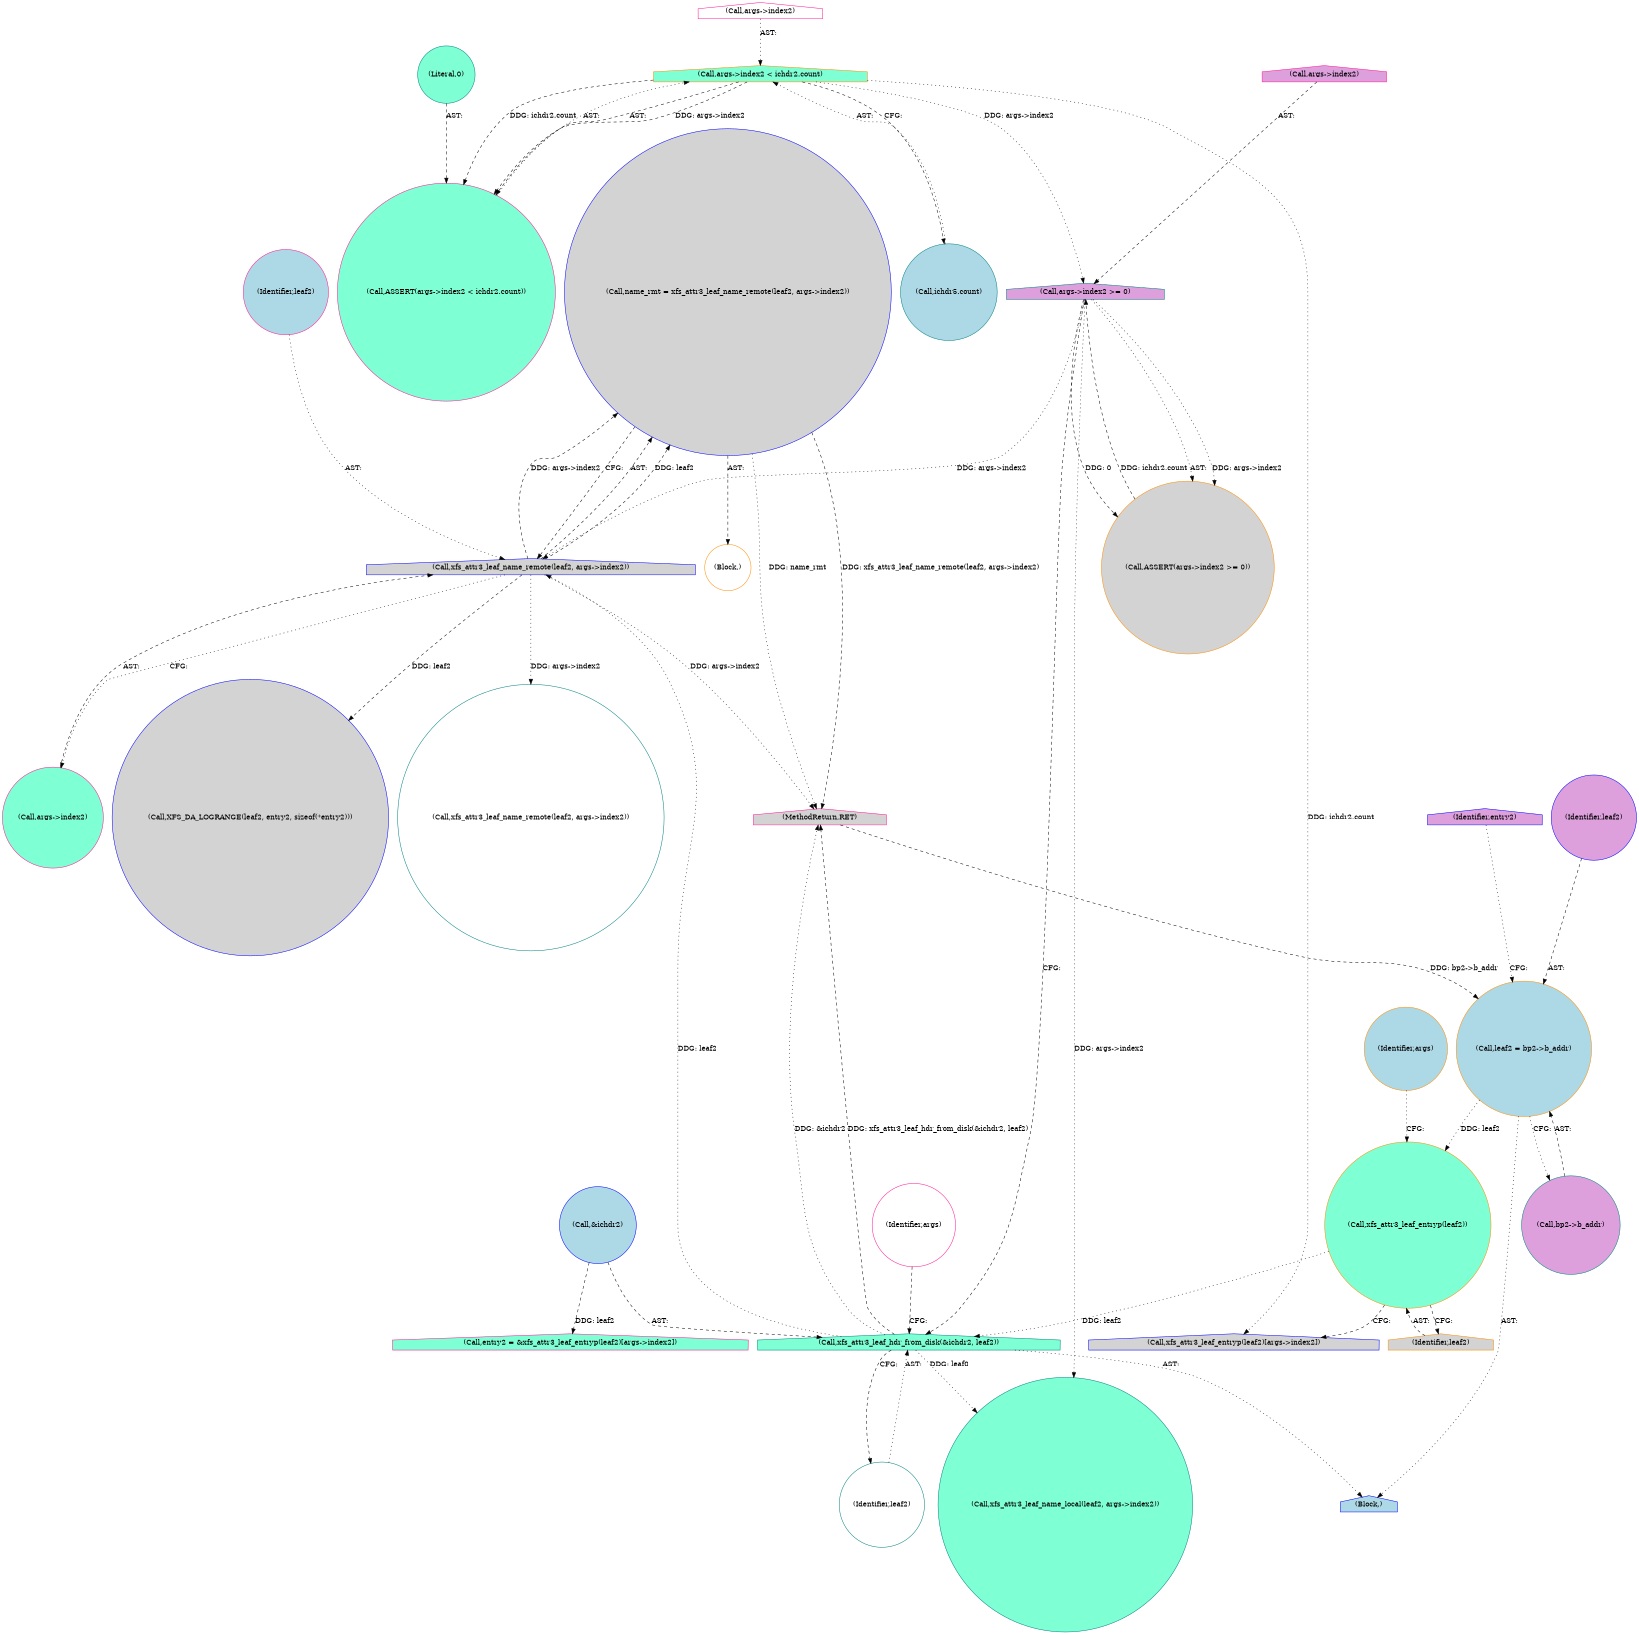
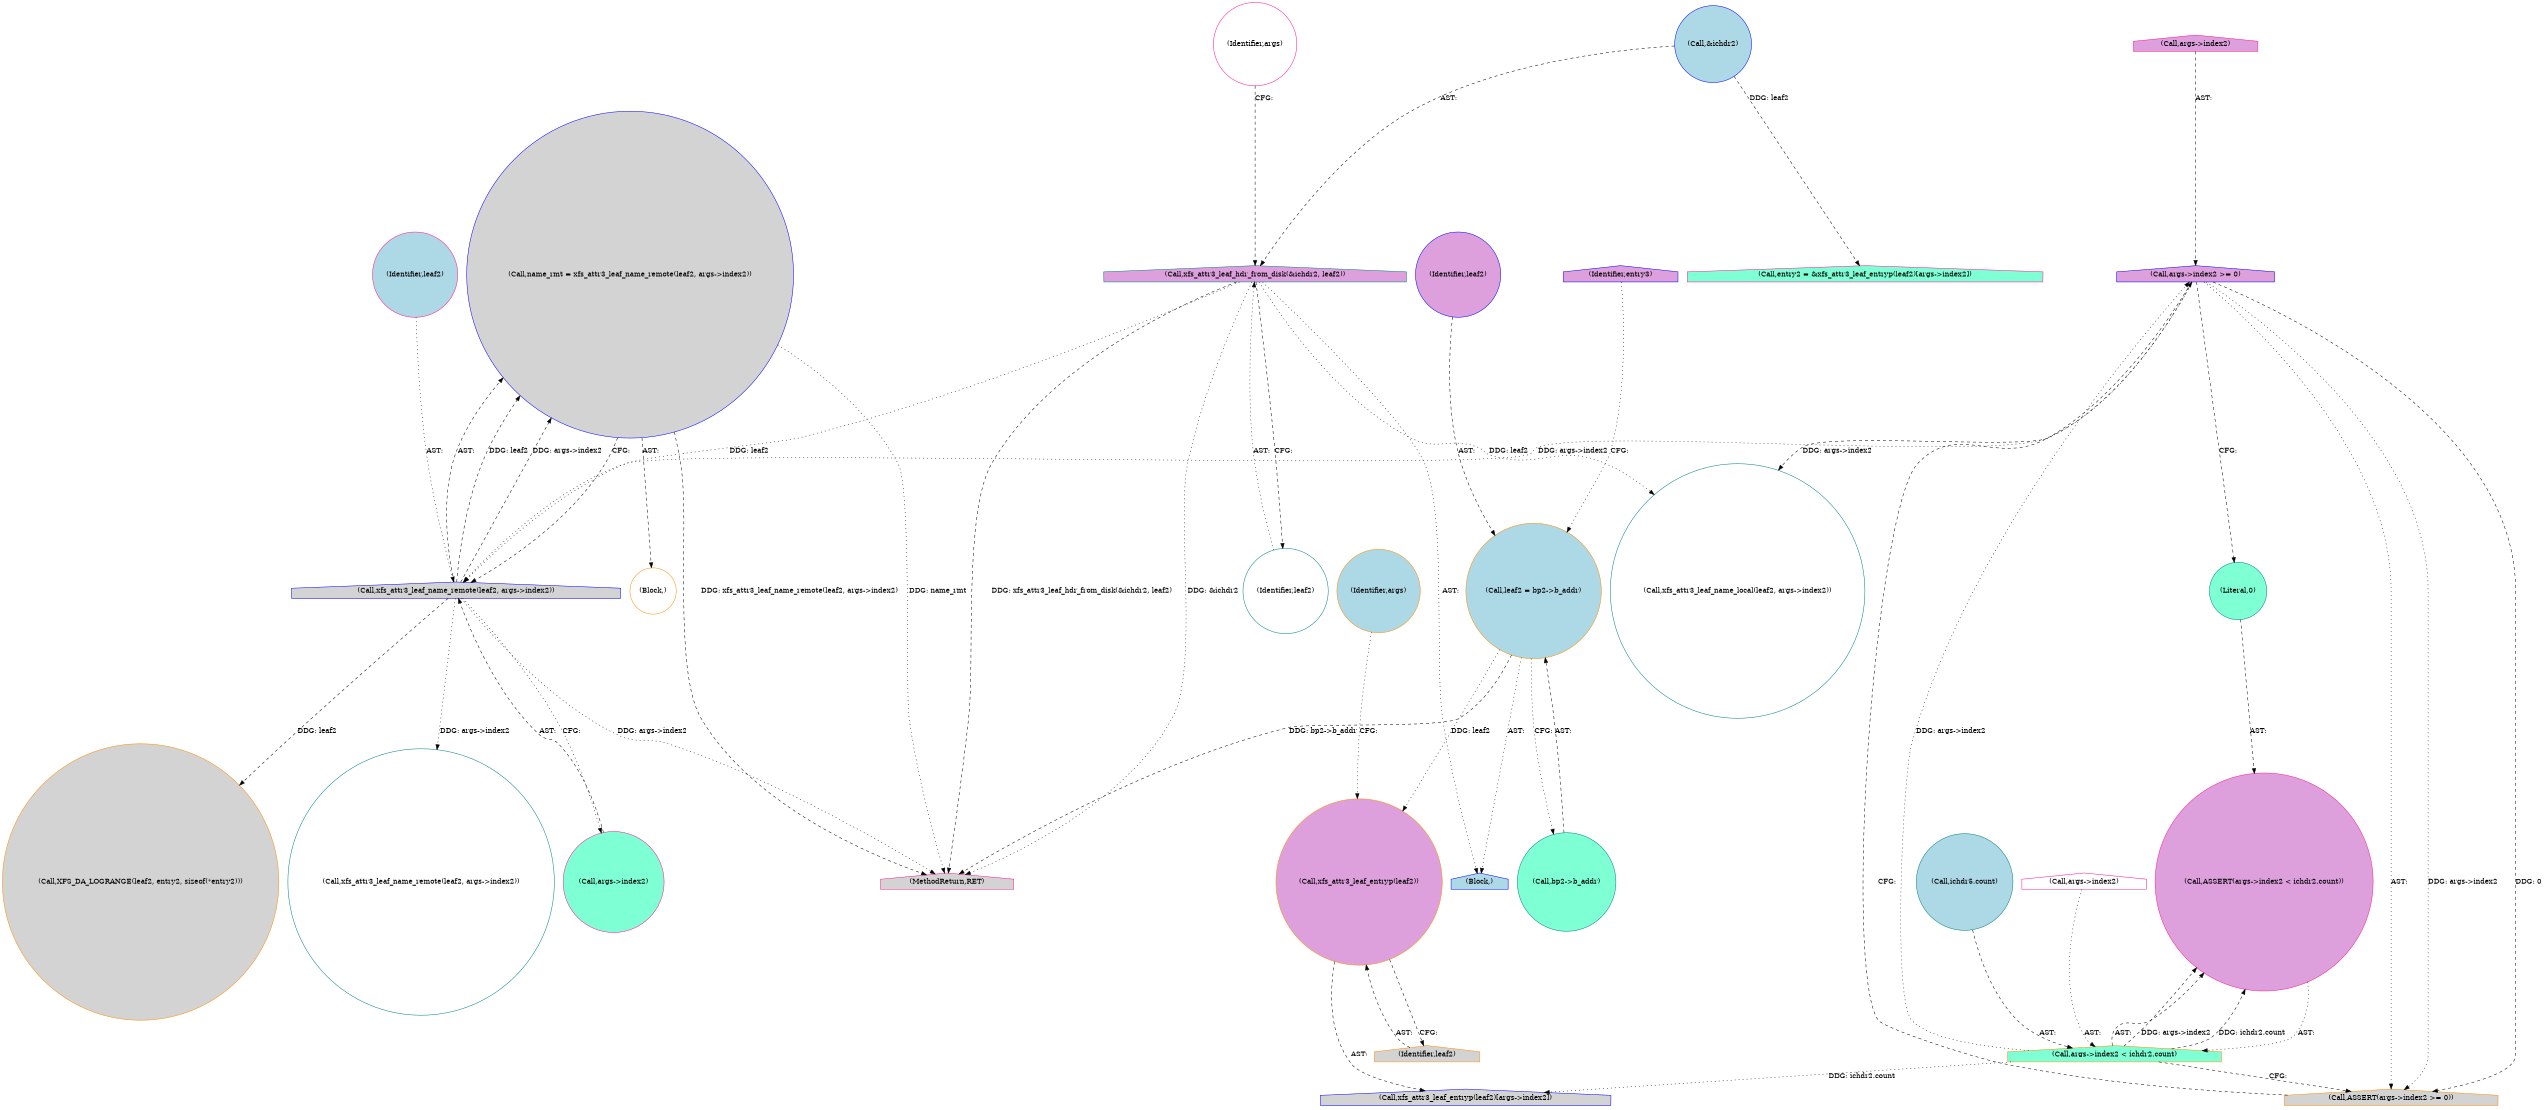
edge "(Call,args->index2 < ichdr2.count)" -> "(Call,ichdr5.count)": now "(Call,args->index2 < ichdr2.count)" -> "(Call,ASSERT(args->index2 >= 0))"
edge "(Call,ichdr5.count)" -> "(Call,args->index2 < ichdr2.count)": style dotted -> dashed
node "(Call,ASSERT(args->index2 < ichdr2.count))": fillcolor aquamarine -> plum
node "(Call,args->index2 >= 0)": color teal -> blue
edge "(Call,ASSERT(args->index2 >= 0))" -> "(Call,args->index2 >= 0)": label "DDG: ichdr2.count" -> "CFG: "
node "(Call,ASSERT(args->index2 >= 0))": shape circle -> house
node "(Call,XFS_DA_LOGRANGE(leaf2, entry2, sizeof(*entry2)))": color blue -> darkorange
node "(Identifier,entry2)": label "(Identifier,entry2)" -> "(Identifier,entry3)"
edge "(Call,args->index2 >= 0)" -> "(Call,xfs_attr3_leaf_hdr_from_disk(&ichdr2, leaf2))": now "(Call,args->index2 >= 0)" -> "(Literal,0)"
edge "(Call,args->index2 >= 0)" -> "(Call,xfs_attr3_leaf_name_local(leaf2, args->index2))": style dotted -> dashed
edge "(MethodReturn,RET)" -> "(Call,leaf2 = bp2->b_addr)": reversed
node "(Call,xfs_attr3_leaf_entryp(leaf2))": fillcolor aquamarine -> plum
node "(Call,bp2->b_addr)": fillcolor plum -> aquamarine
edge "(Call,xfs_attr3_leaf_entryp(leaf2))" -> "(Call,xfs_attr3_leaf_hdr_from_disk(&ichdr2, leaf2))": removed, label "DDG: leaf2"
edge "(Call,xfs_attr3_leaf_entryp(leaf2))" -> "(Call,xfs_attr3_leaf_entryp(leaf2)[args->index2])": label "CFG: " -> "AST: "
node "(Call,xfs_attr3_leaf_hdr_from_disk(&ichdr2, leaf2))": fillcolor aquamarine -> plum
edge "(Call,xfs_attr3_leaf_hdr_from_disk(&ichdr2, leaf2))" -> "(Call,xfs_attr3_leaf_name_local(leaf2, args->index2))": label "DDG: leaf0" -> "DDG: leaf2"
node "(Call,xfs_attr3_leaf_name_local(leaf2, args->index2))": fillcolor aquamarine -> white
